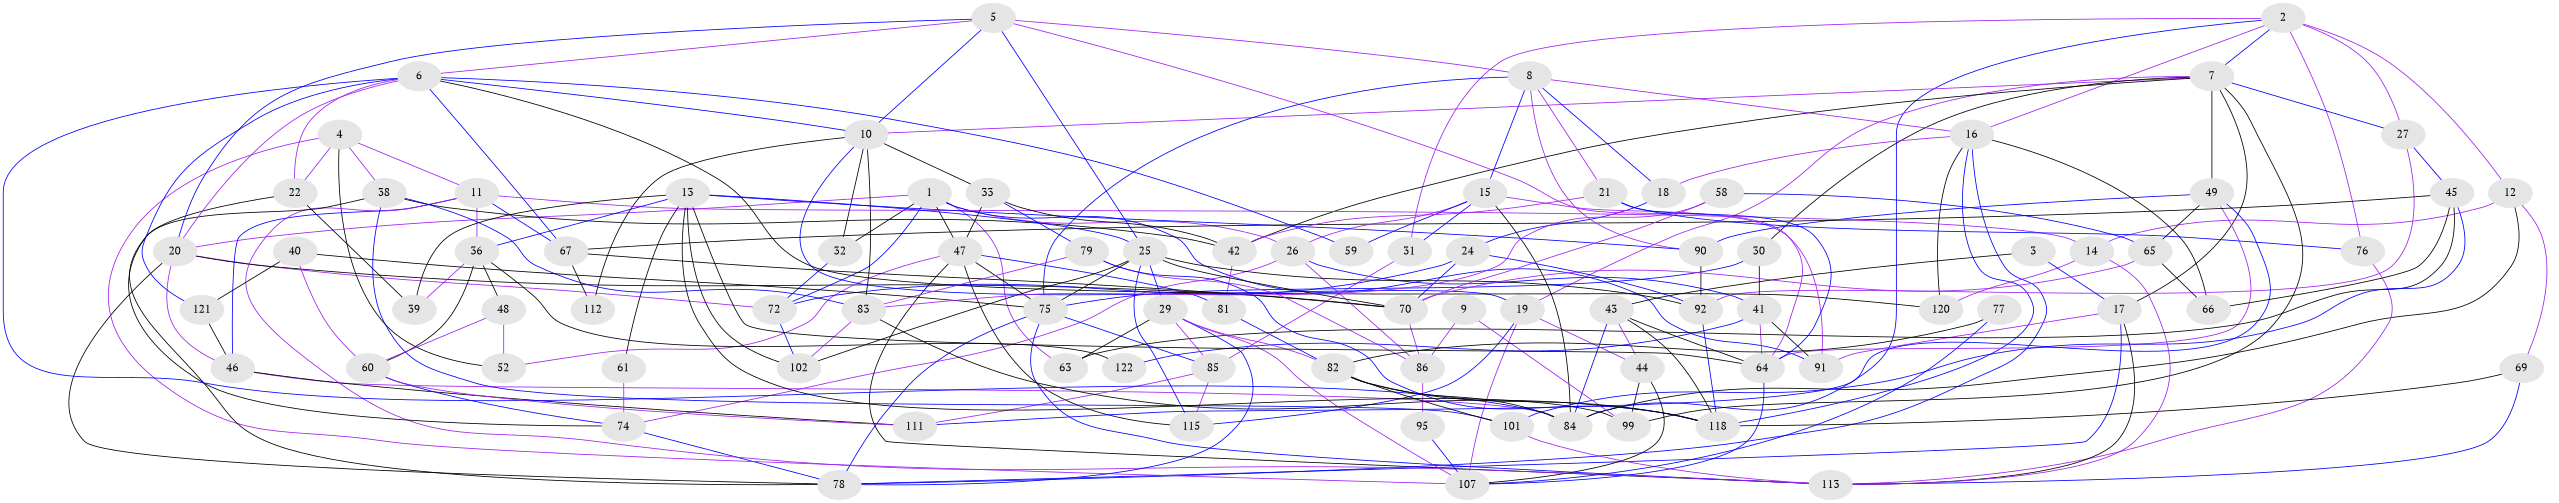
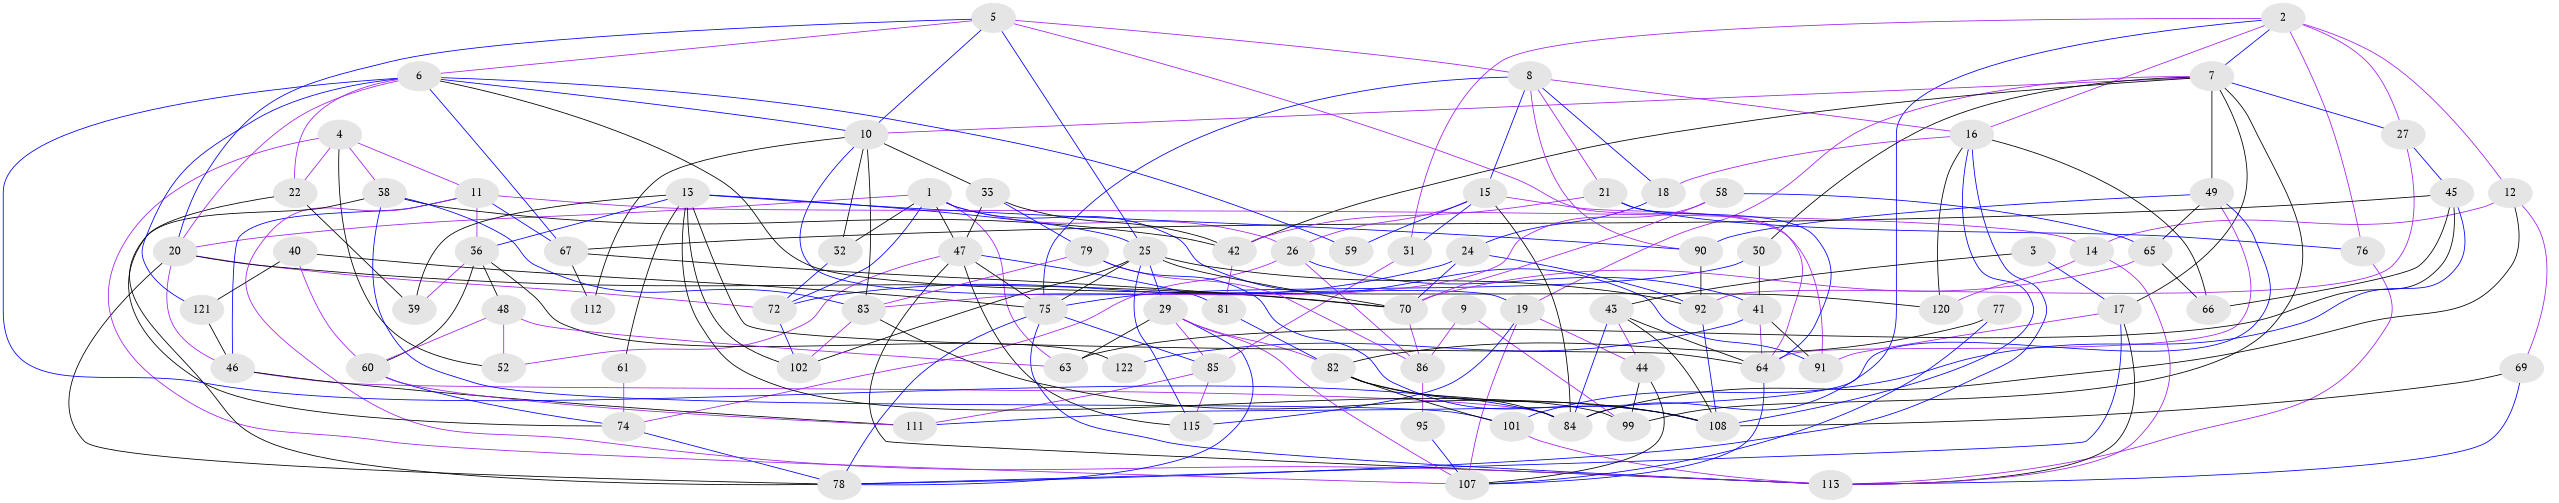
edge "48" -- "63": added
node "118": label "118" -> "108"
